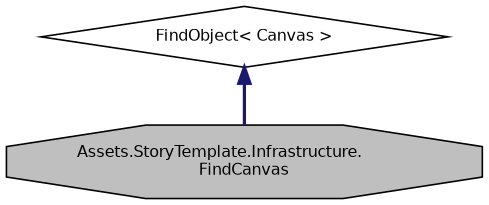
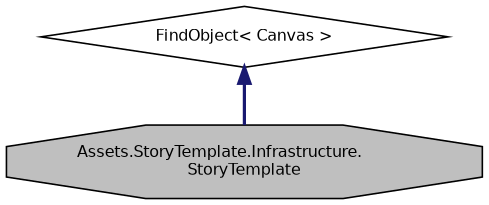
node "Assets.StoryTemplate.Infrastructure. FindCanvas": label "Assets.StoryTemplate.Infrastructure. FindCanvas" -> "Assets.StoryTemplate.Infrastructure. StoryTemplate"
